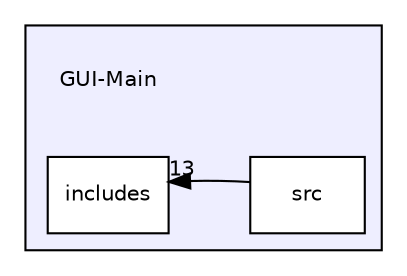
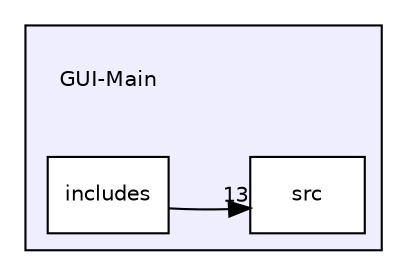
edge "src" -> "includes": reversed
